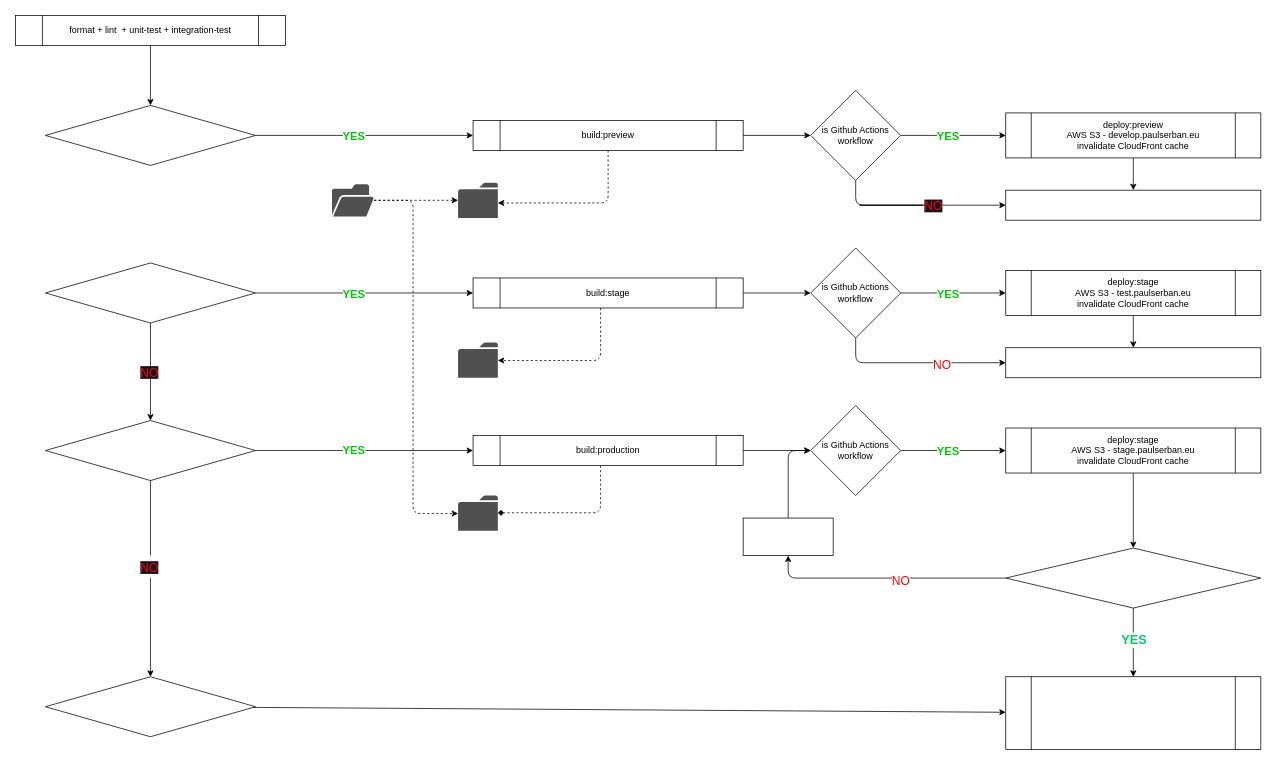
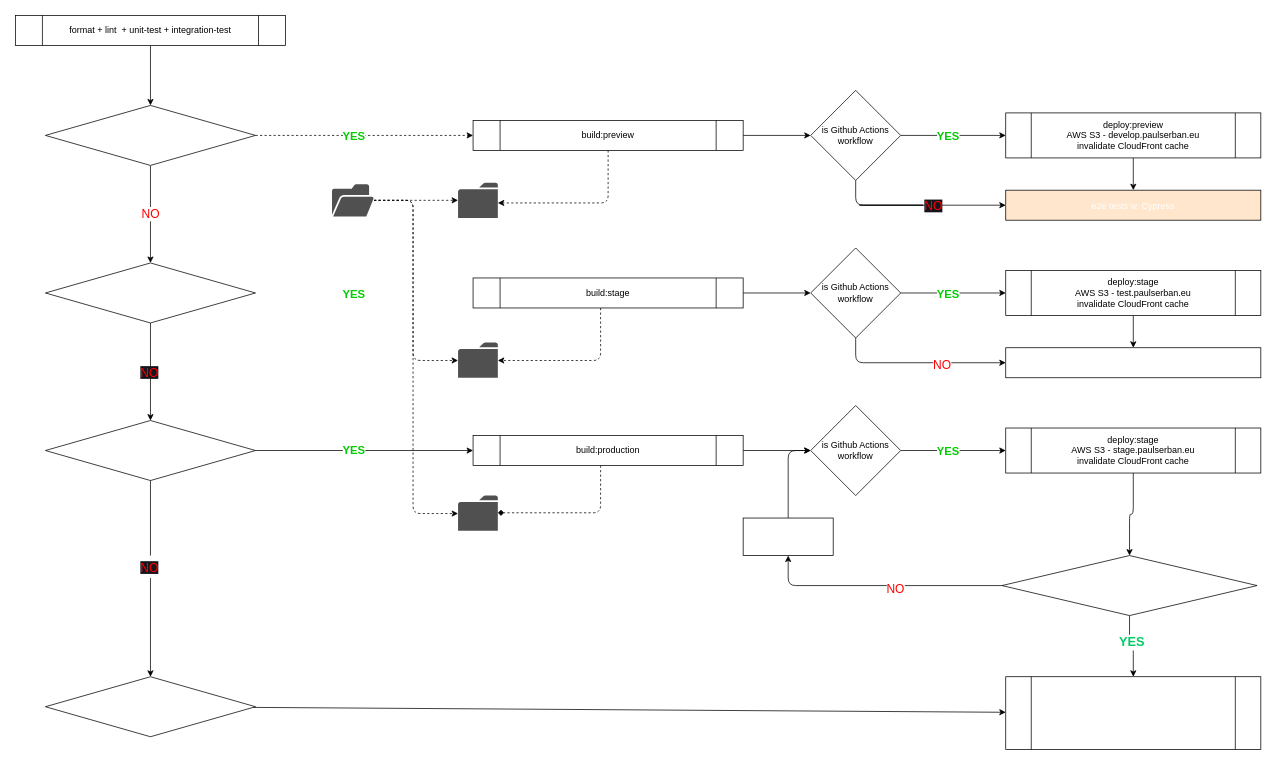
edge "is branch == develop" -> "build:preview": style solid -> dashed
node "e2e tests w. Cypress": fillcolor #ffffff -> #ffe6cc
edge "is branch == develop" -> "is branch == release": added, label "NO"
edge "is branch == release" -> "build:stage": removed
edge "/content" -> "/test": added
node "passed manual checking": moved (1133, 578) -> (1129, 585)
